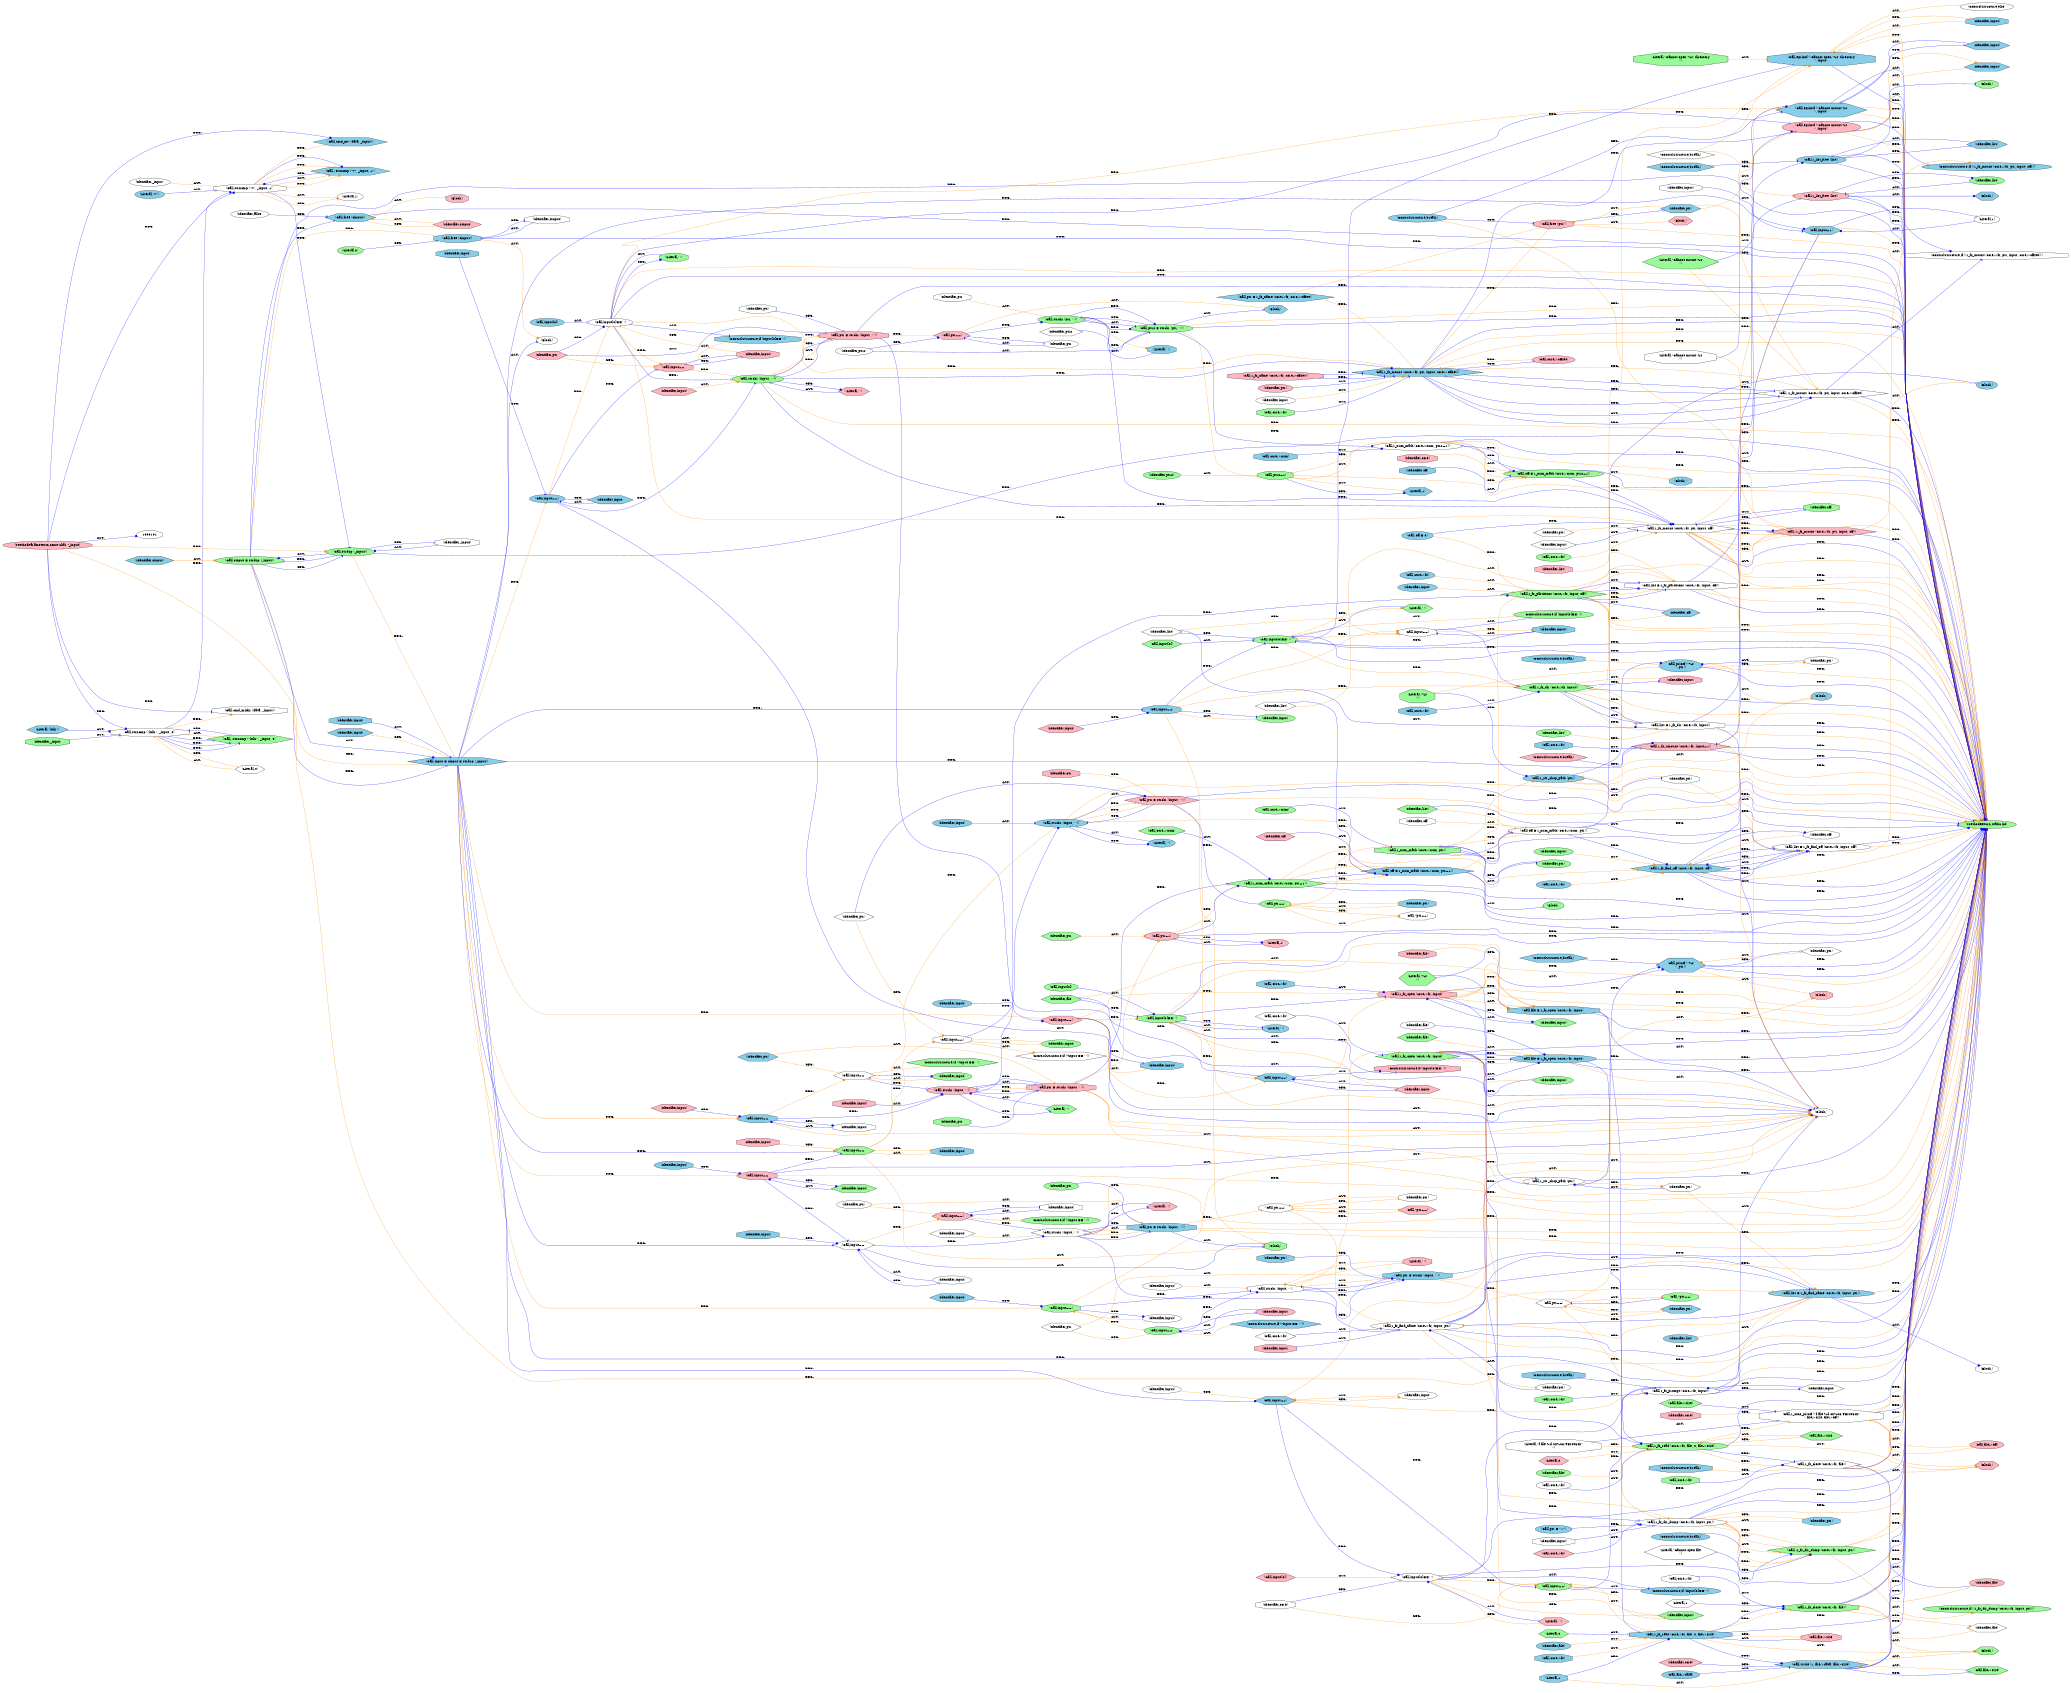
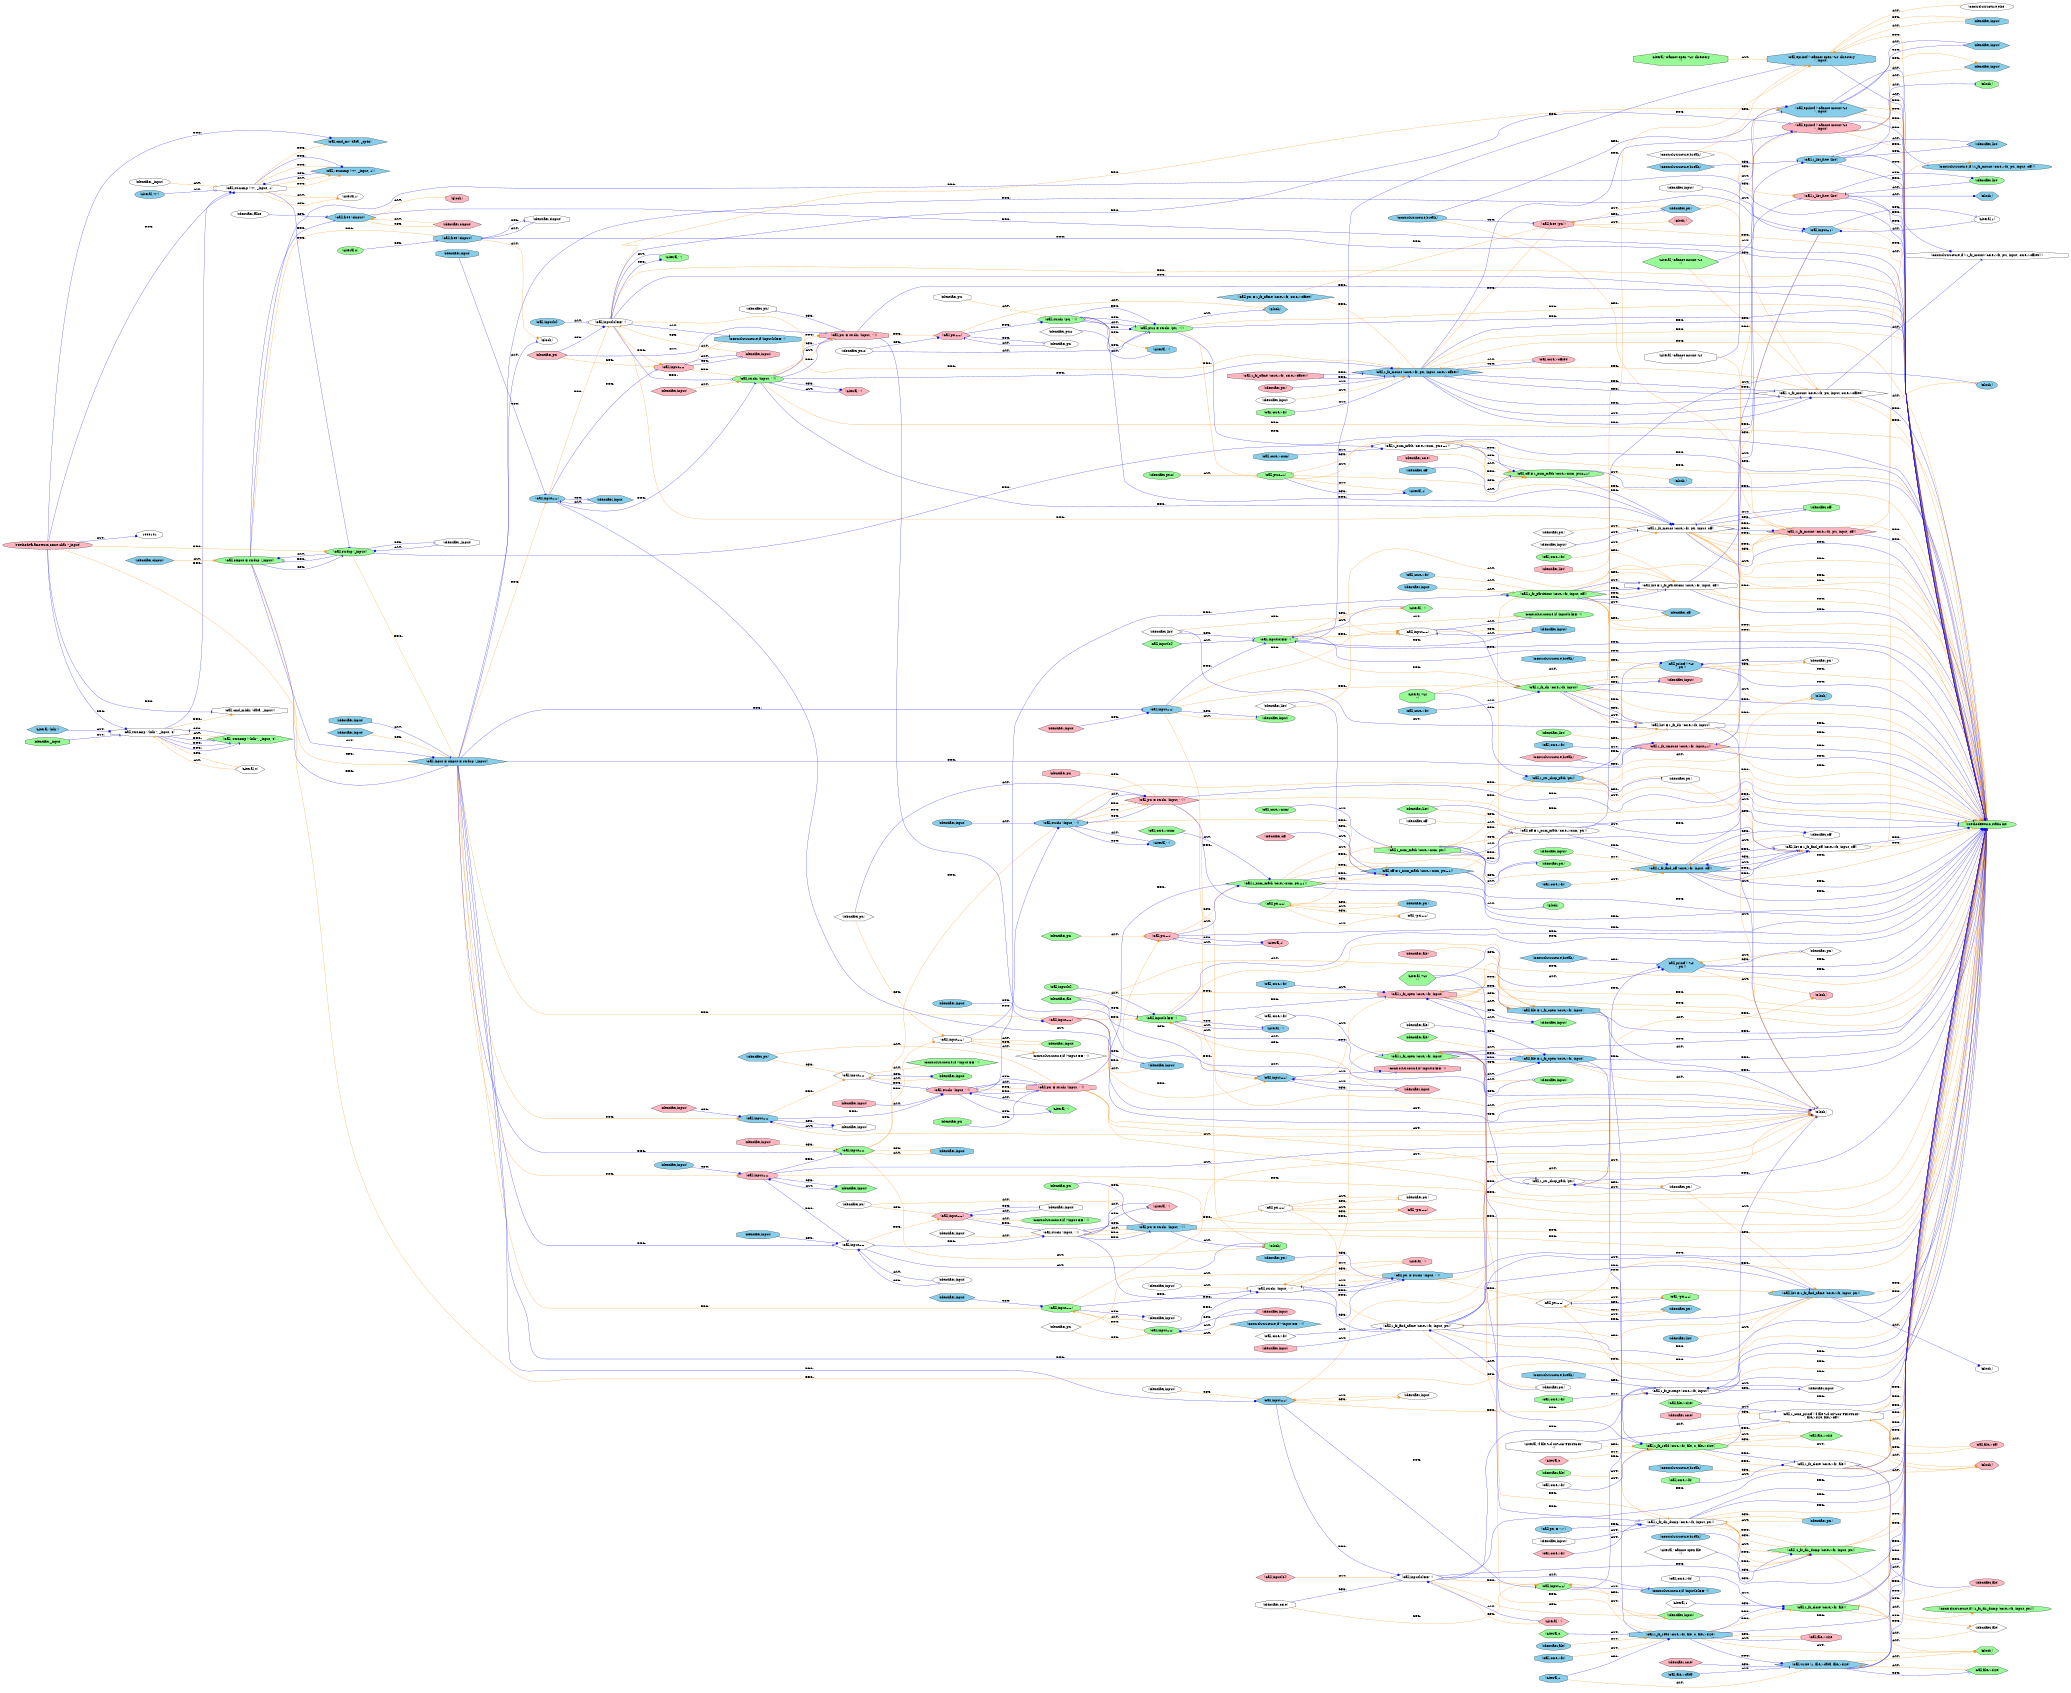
node "(Call,cmd_mv (data, _input))": label "(Call,cmd_mv (data, _input))" -> "(Call,cmd_mv (data, _open))"
edge "(Call,core->offset)" -> "(Call,r_fs_mount (core->fs, ptr, input, core->offset))": label "DDG: " -> "AST: "
node "(Call,off = 0)": removed
